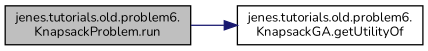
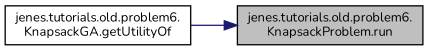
edge "jenes.tutorials.old.problem6. KnapsackProblem.run" -> "jenes.tutorials.old.problem6. KnapsackGA.getUtilityOf": reversed
